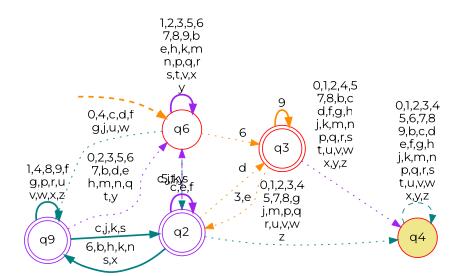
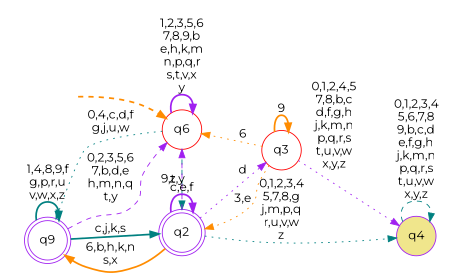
edge "q6" -> "q3": reversed
node "q3": shape doublecircle -> circle
edge "q2" -> "q6": label "5,t,y" -> "9,t,y"
edge "q6" -> "q2": label "c,j,k,s" -> "z"
edge "q2" -> "q3": color darkorange -> purple
edge "q9" -> "q6": style dotted -> dashed
node "q4": color red -> purple
edge "q2" -> "q9": color teal -> darkorange
